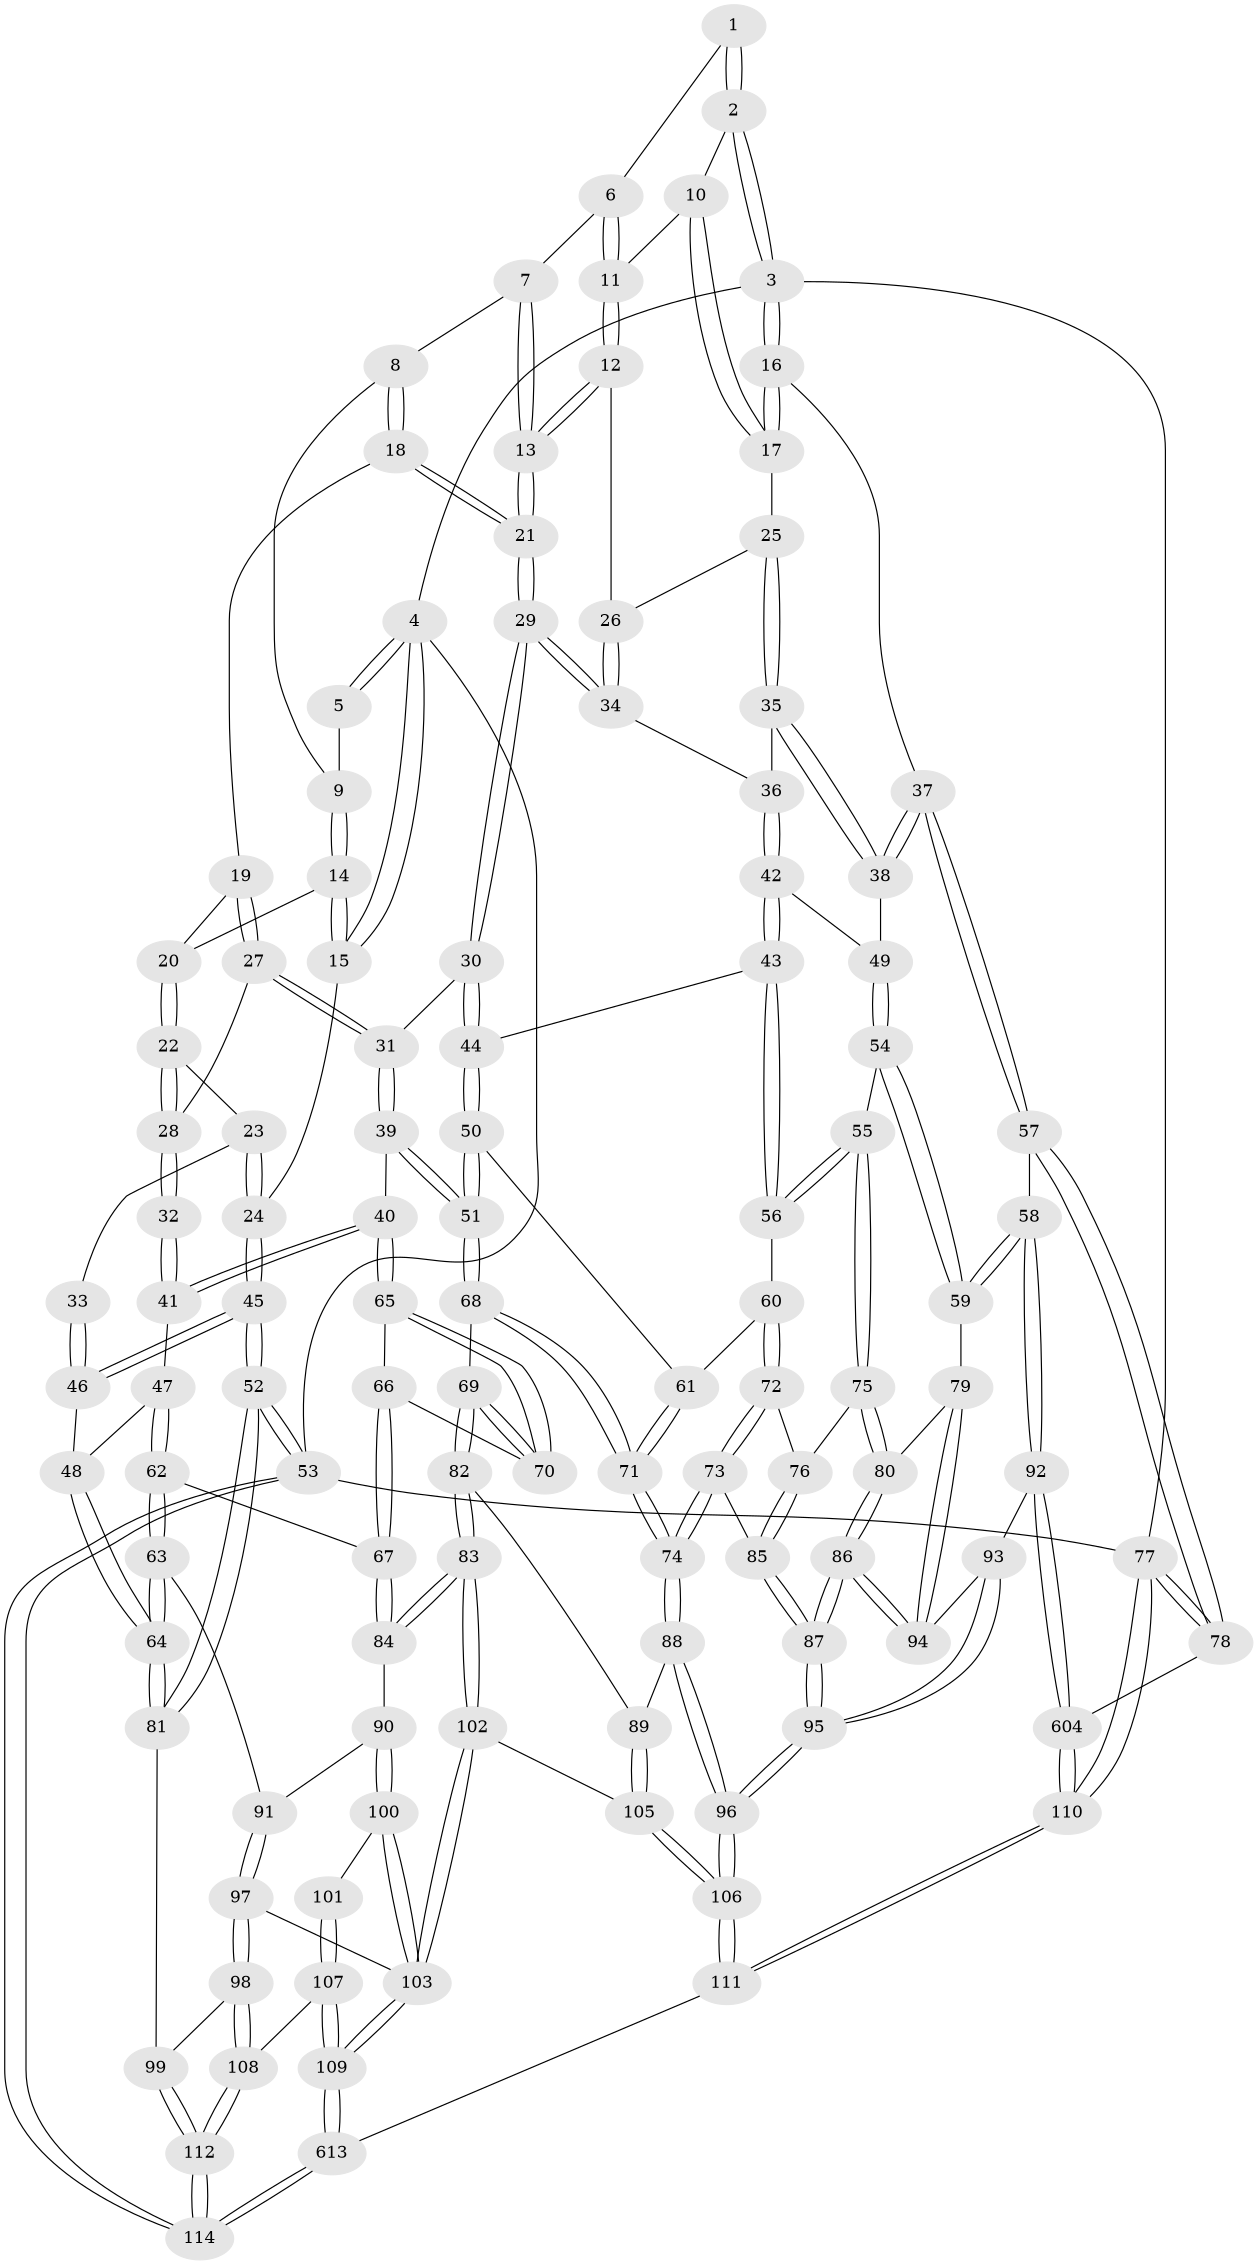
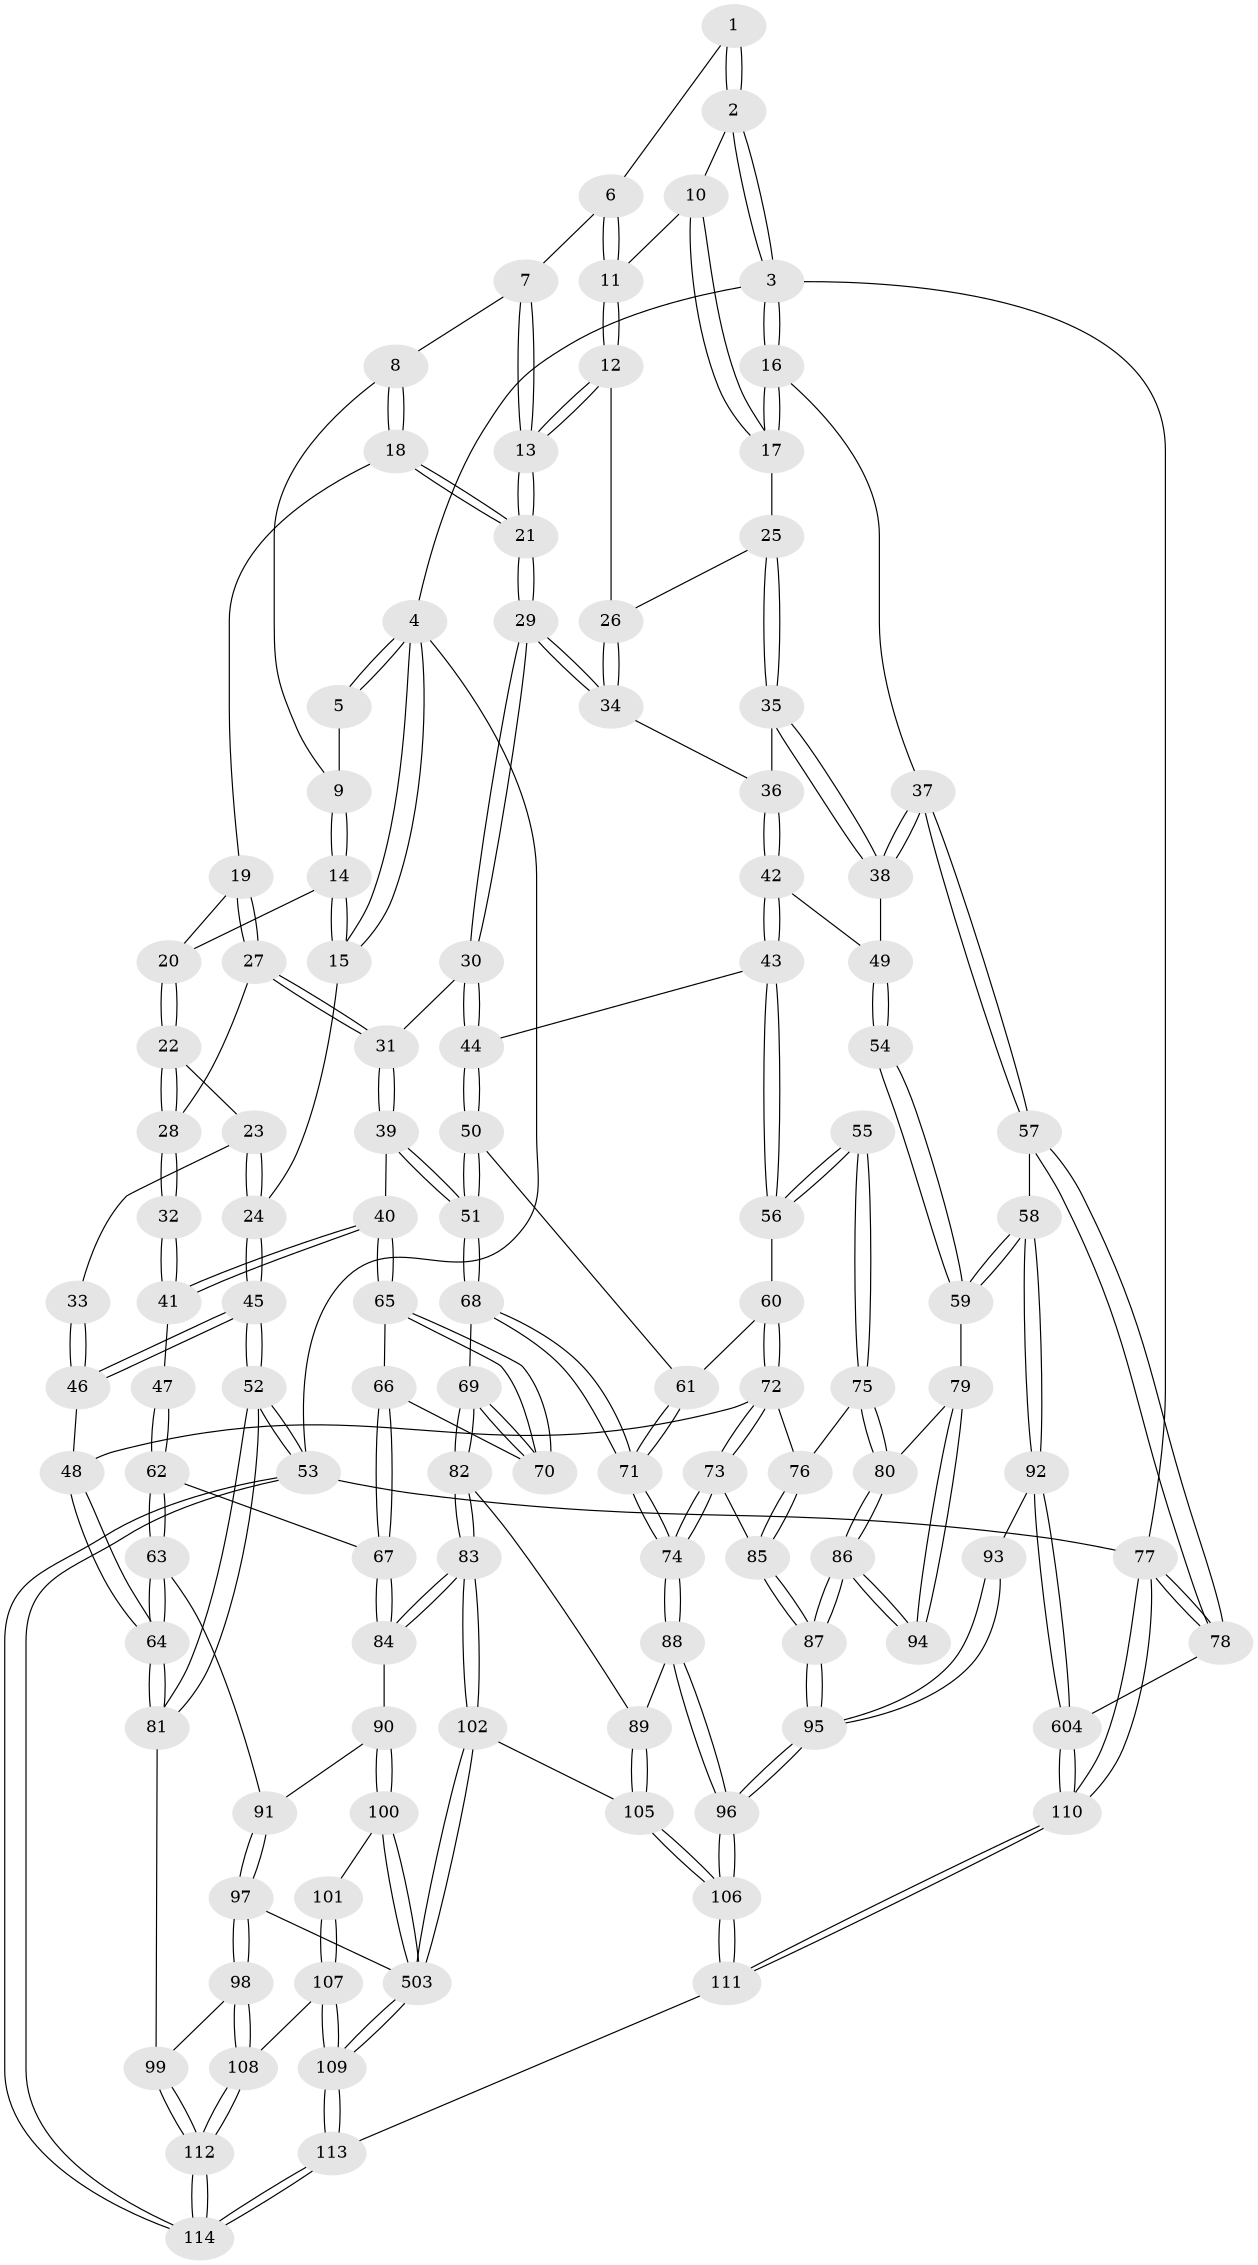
edge "54" -- "55": removed
edge "47" -- "48": now "72" -- "48"
edge "93" -- "94": removed
node "103": label "103" -> "503"
node "613": label "613" -> "113"
